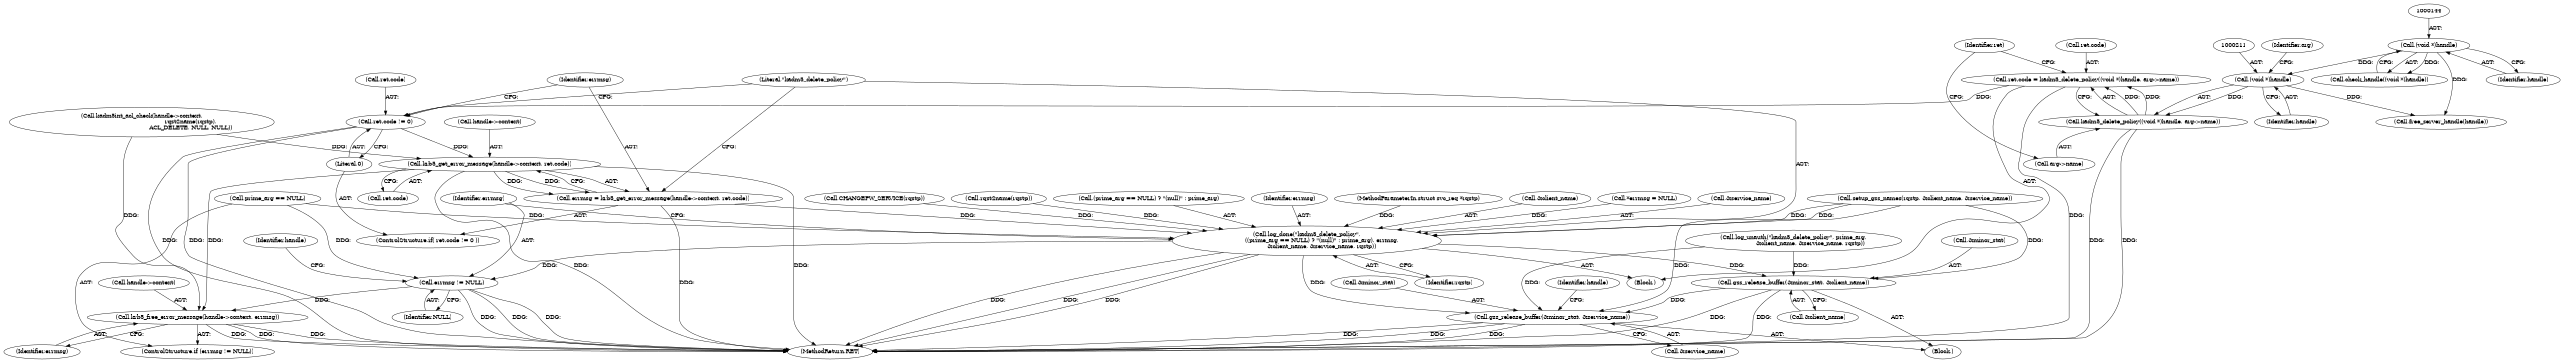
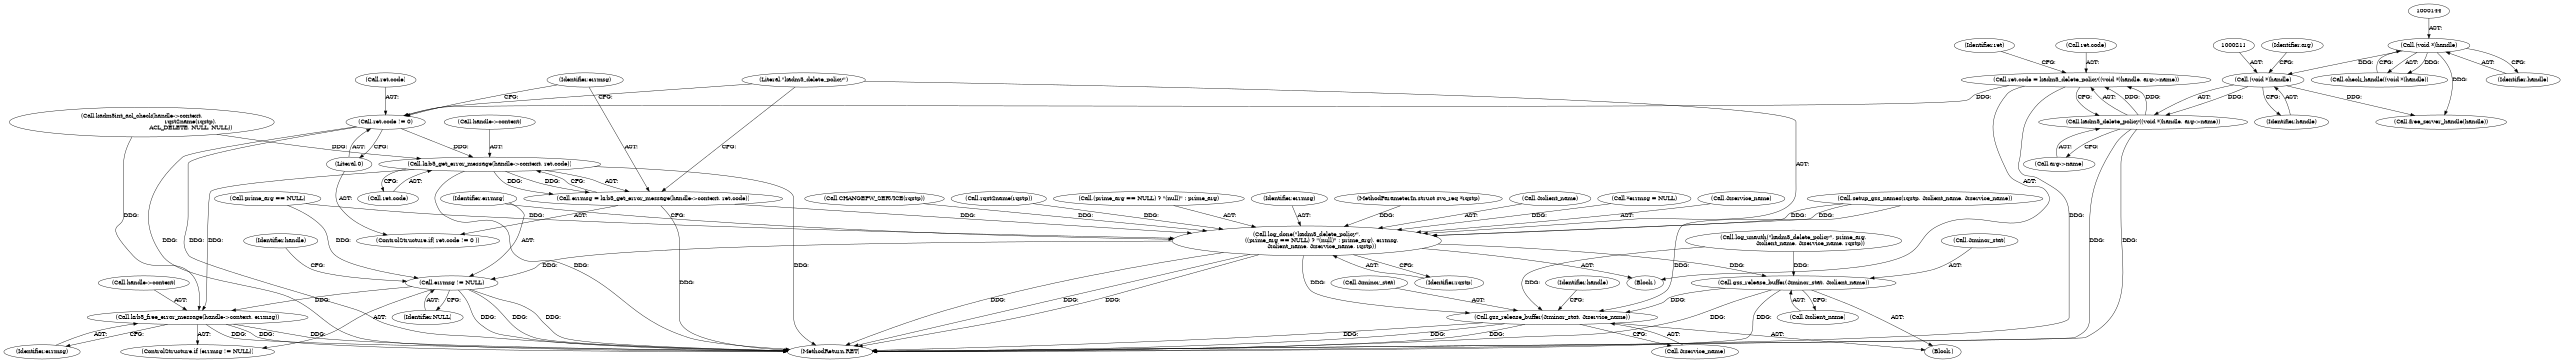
edge "(Identifier,ret)" -> "(Call,arg->name)": now "(Call,kadm5_delete_policy((void *)handle, arg->name))" -> "(Call,arg->name)"
edge "(Call,prime_arg == NULL)" -> "(ControlStructure,if (errmsg != NULL))": now "(Call,errmsg != NULL)" -> "(ControlStructure,if (errmsg != NULL))"
edge "(Call,setup_gss_names(rqstp, &client_name, &service_name))" -> "(Call,gss_release_buffer(&minor_stat, &client_name))": removed, label "DDG:"
